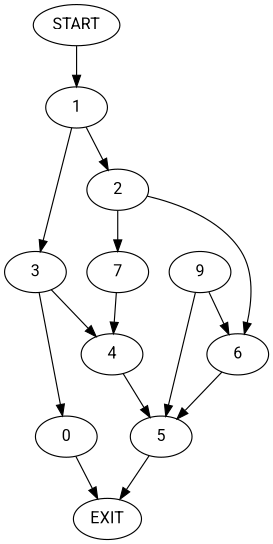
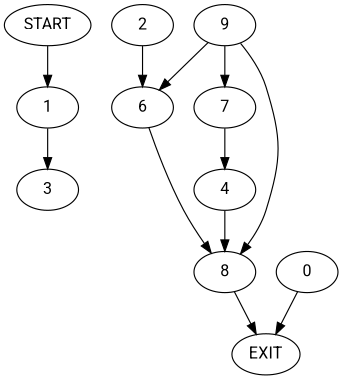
edge "1" -> "2": removed
edge "2" -> "7": now "9" -> "7"
edge "3" -> "4": removed
edge "3" -> "0": removed
node "5": label "5" -> "8"
